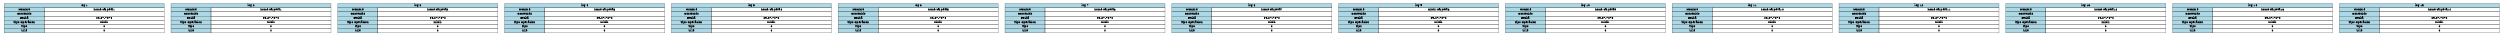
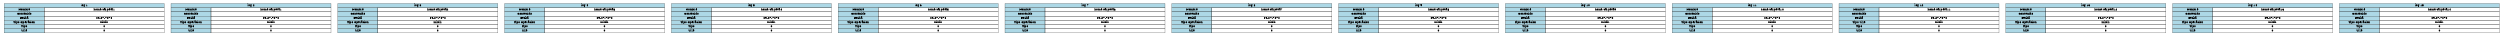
node "log 9": text "mkdir/carpeta8" -> "home/carpeta8"
node "log 12": text "Tipo Operacion" -> "Tipo Size"
